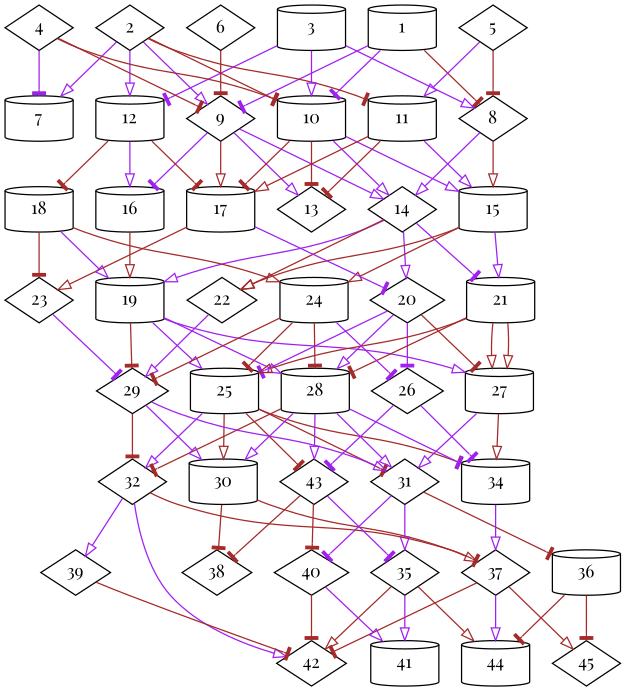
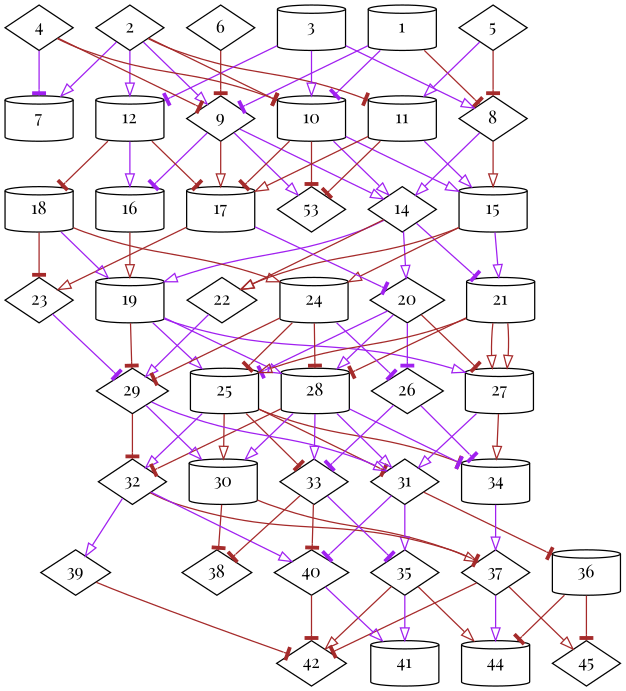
node "13": label "13" -> "53"
node "43": label "43" -> "33"
edge "32" -> "42": now "32" -> "40"
